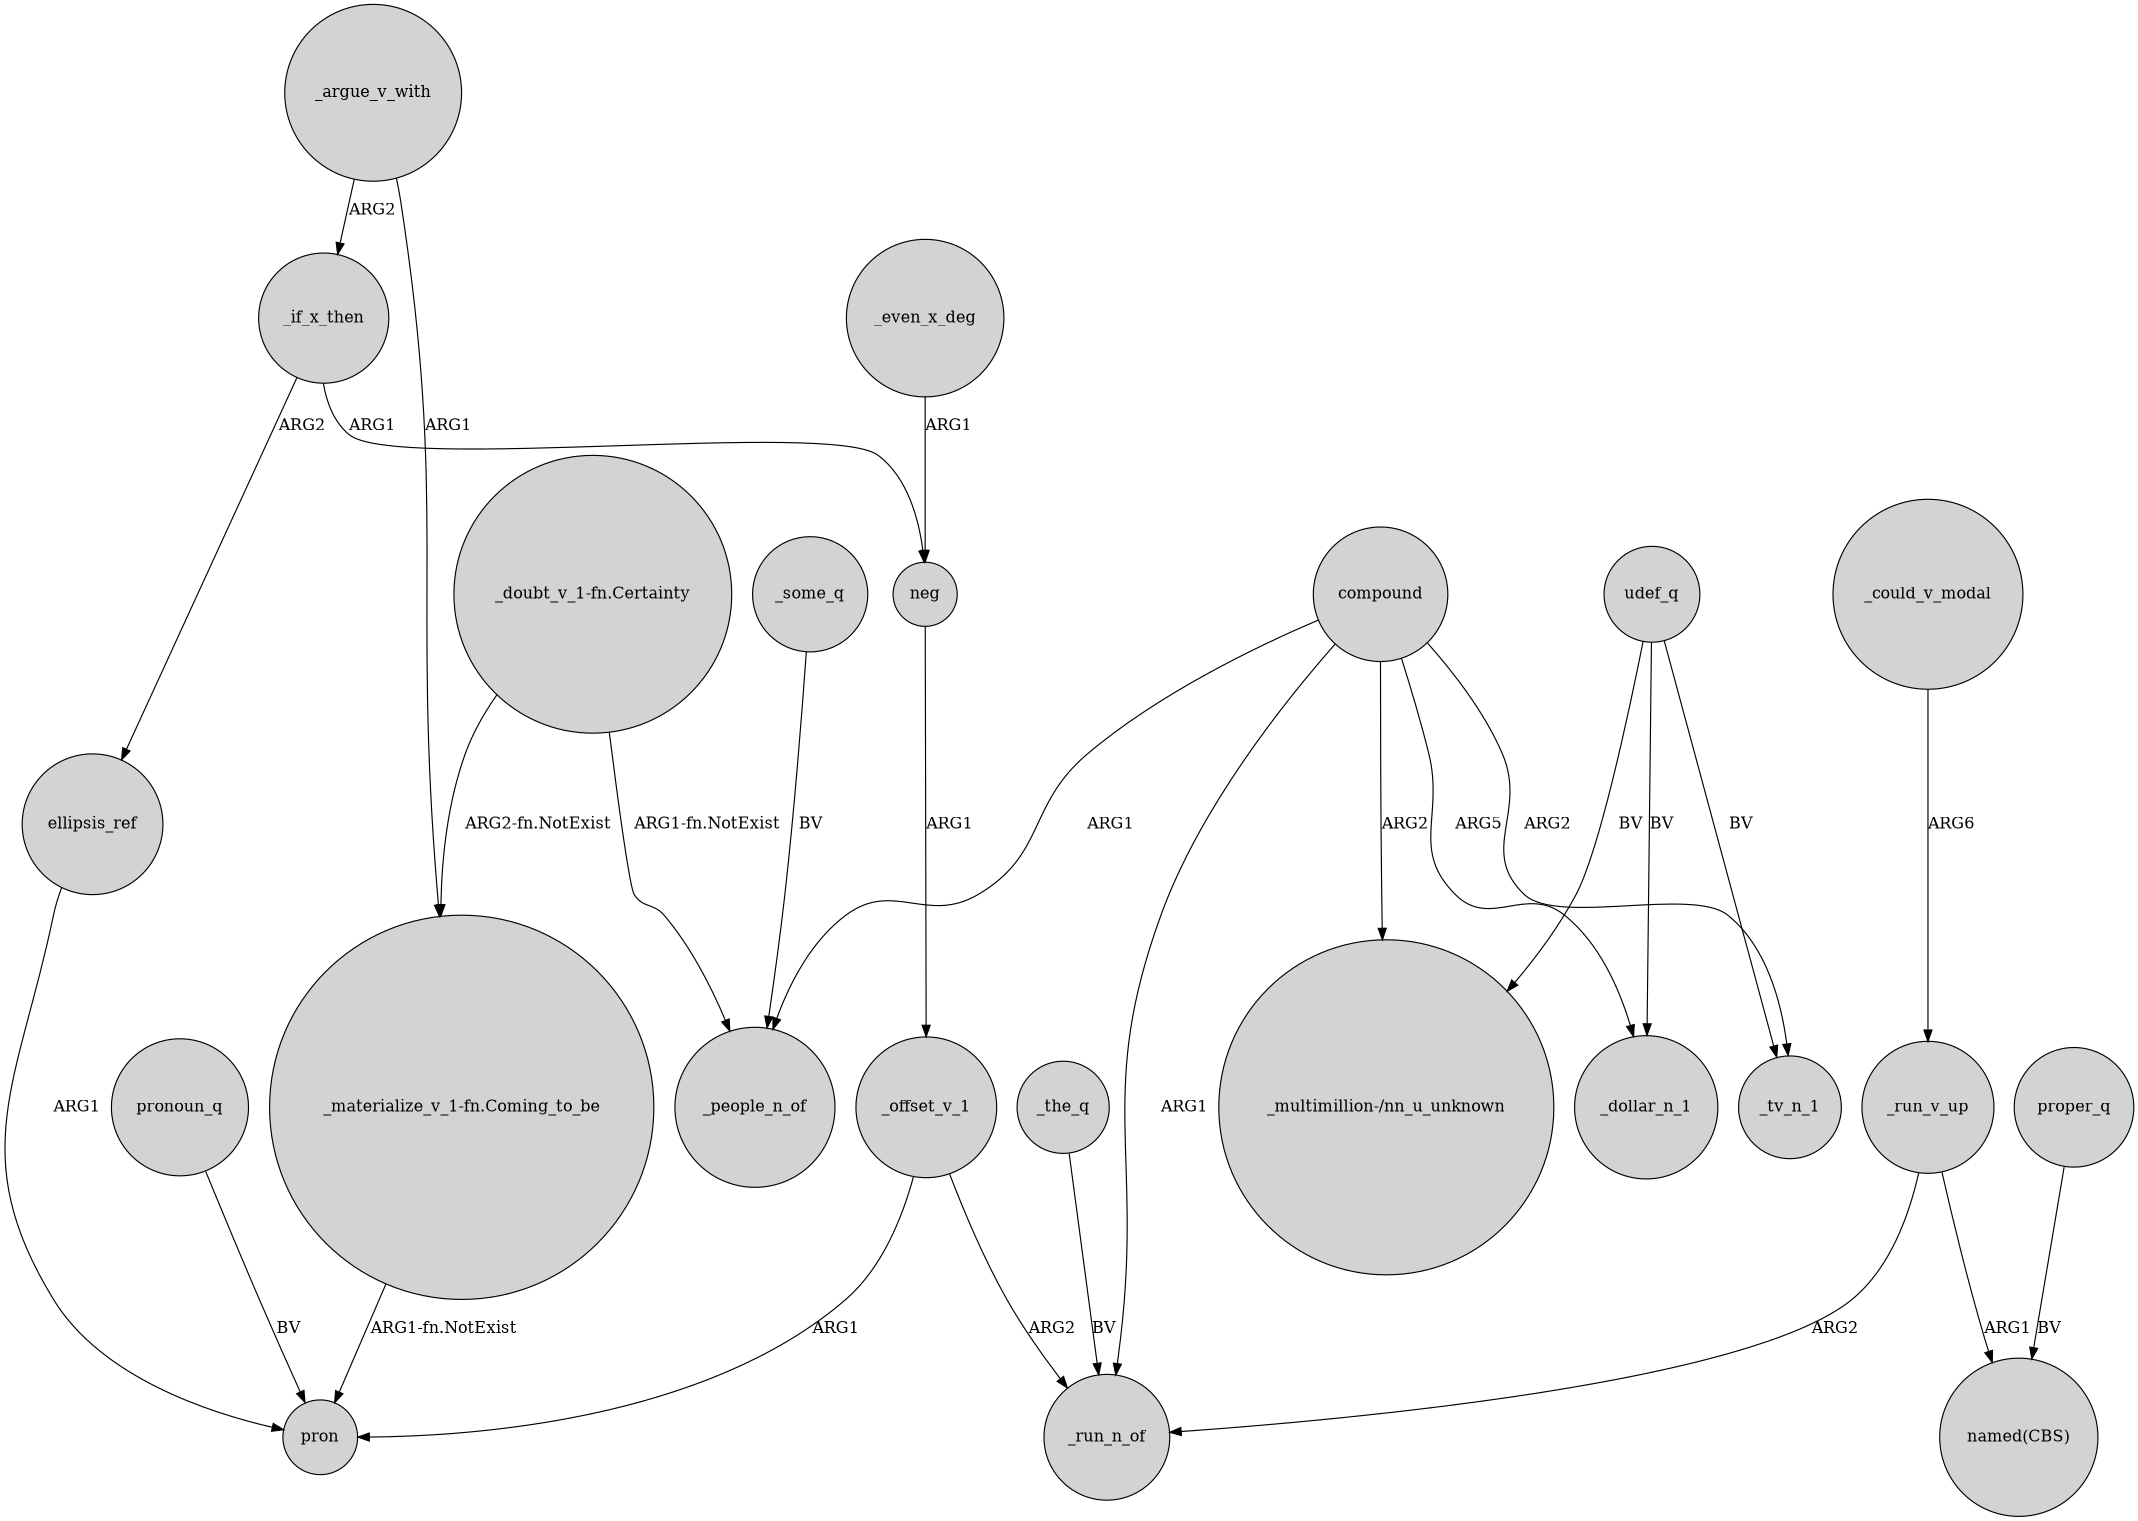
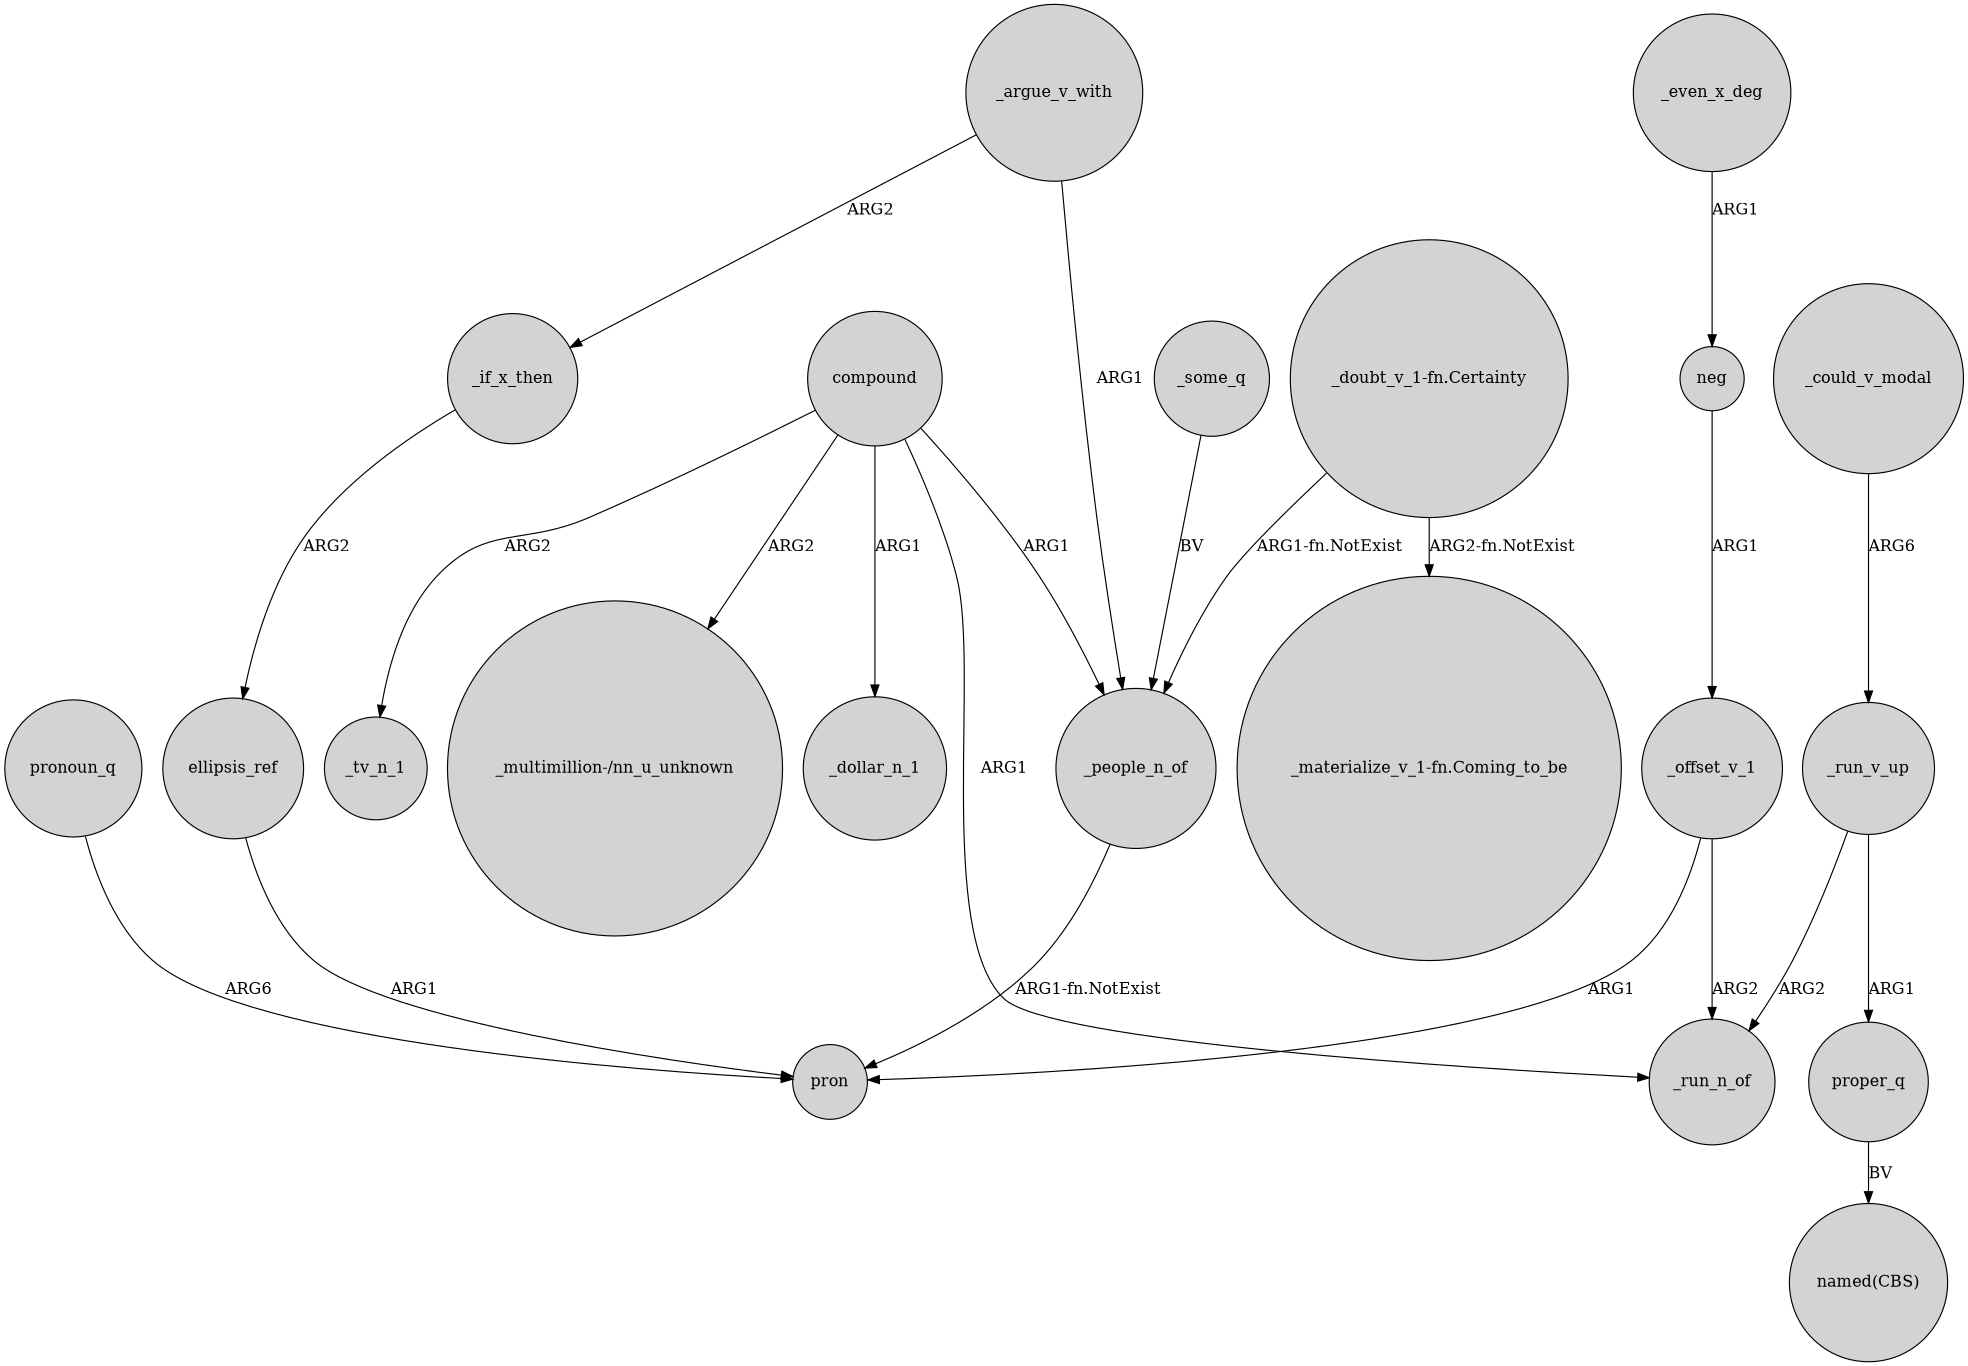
edge "_if_x_then" -> "neg": removed, label "ARG1"
edge "_argue_v_with" -> "_materialize_v_1-fn.Coming_to_be": now "_argue_v_with" -> "_people_n_of"
node "udef_q": removed
edge "compound" -> "_dollar_n_1": label "ARG5" -> "ARG1"
node "_the_q": removed
edge "_run_v_up" -> "named(CBS)": now "_run_v_up" -> "proper_q"
edge "pronoun_q" -> "pron": label "BV" -> "ARG6"
edge "_materialize_v_1-fn.Coming_to_be" -> "pron": now "_people_n_of" -> "pron"
